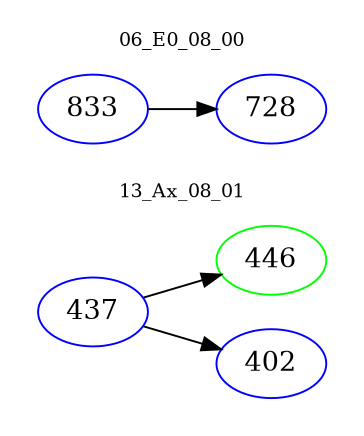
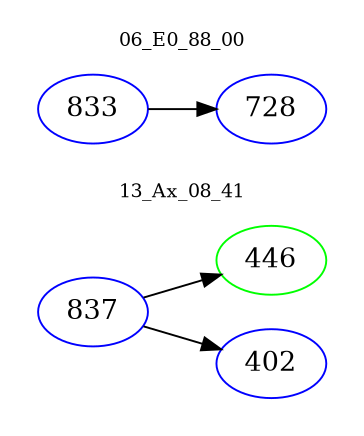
cluster "06_E0_08_00": label "06_E0_08_00" -> "06_E0_88_00"
cluster "13_Ax_08_01": label "13_Ax_08_01" -> "13_Ax_08_41"
node "437": label "437" -> "837"
